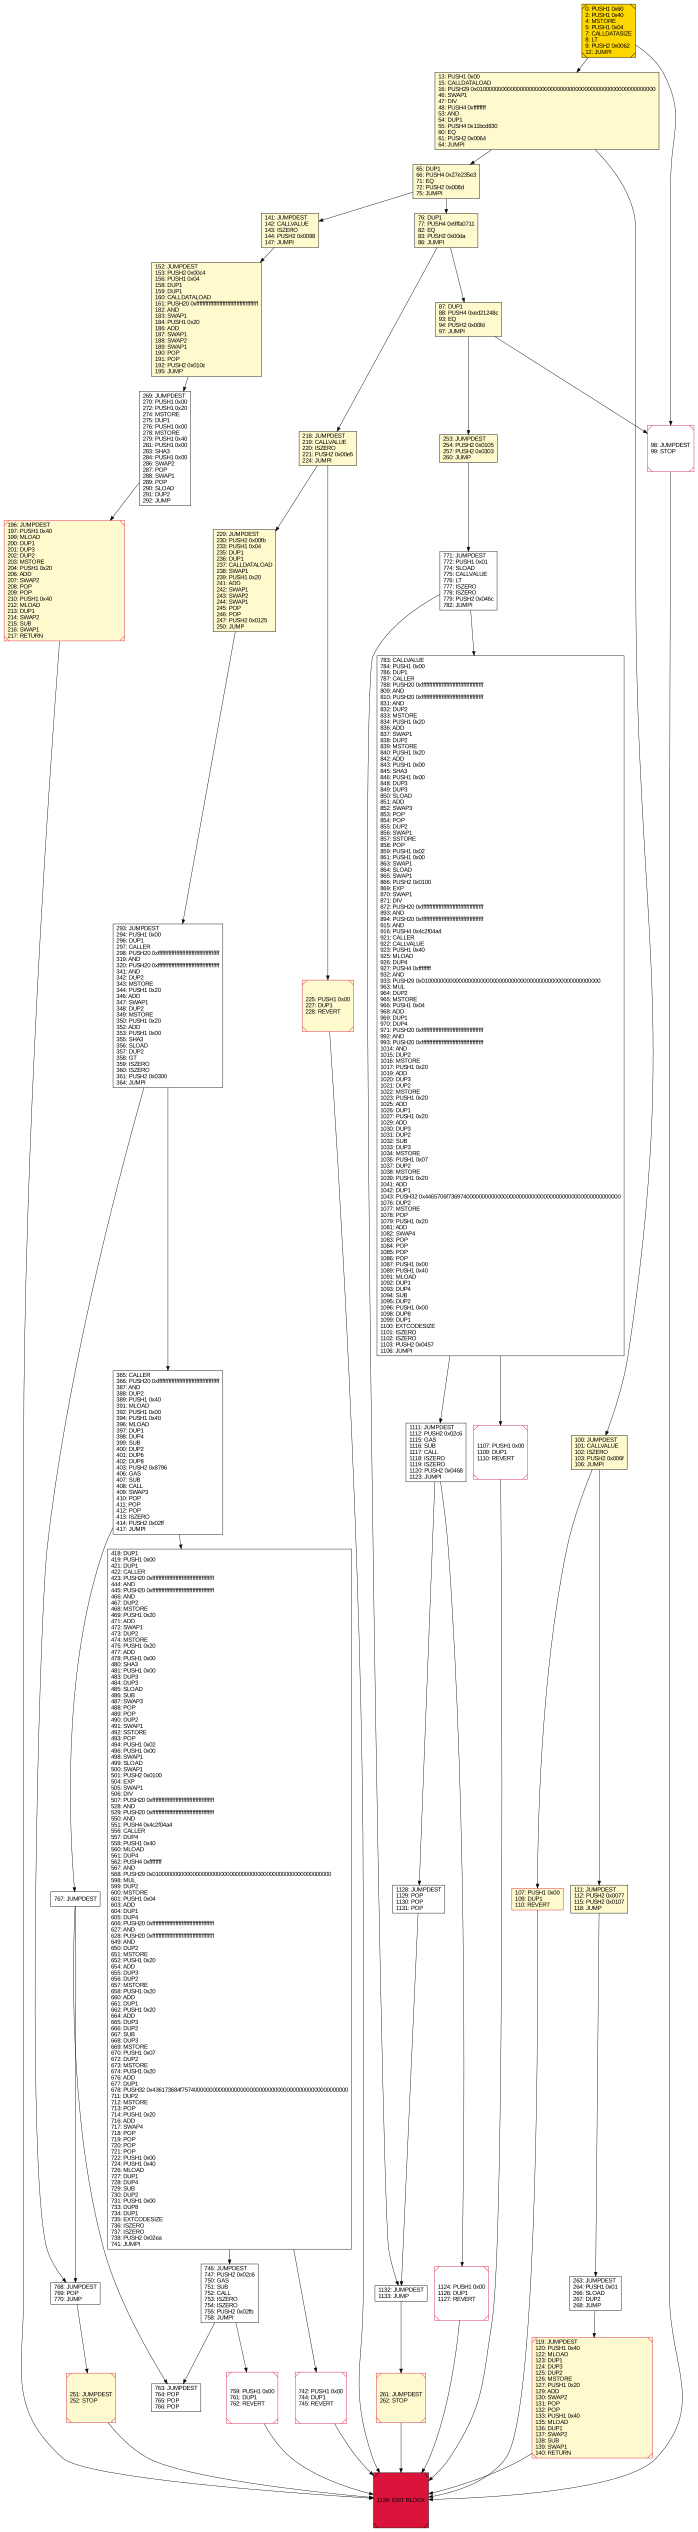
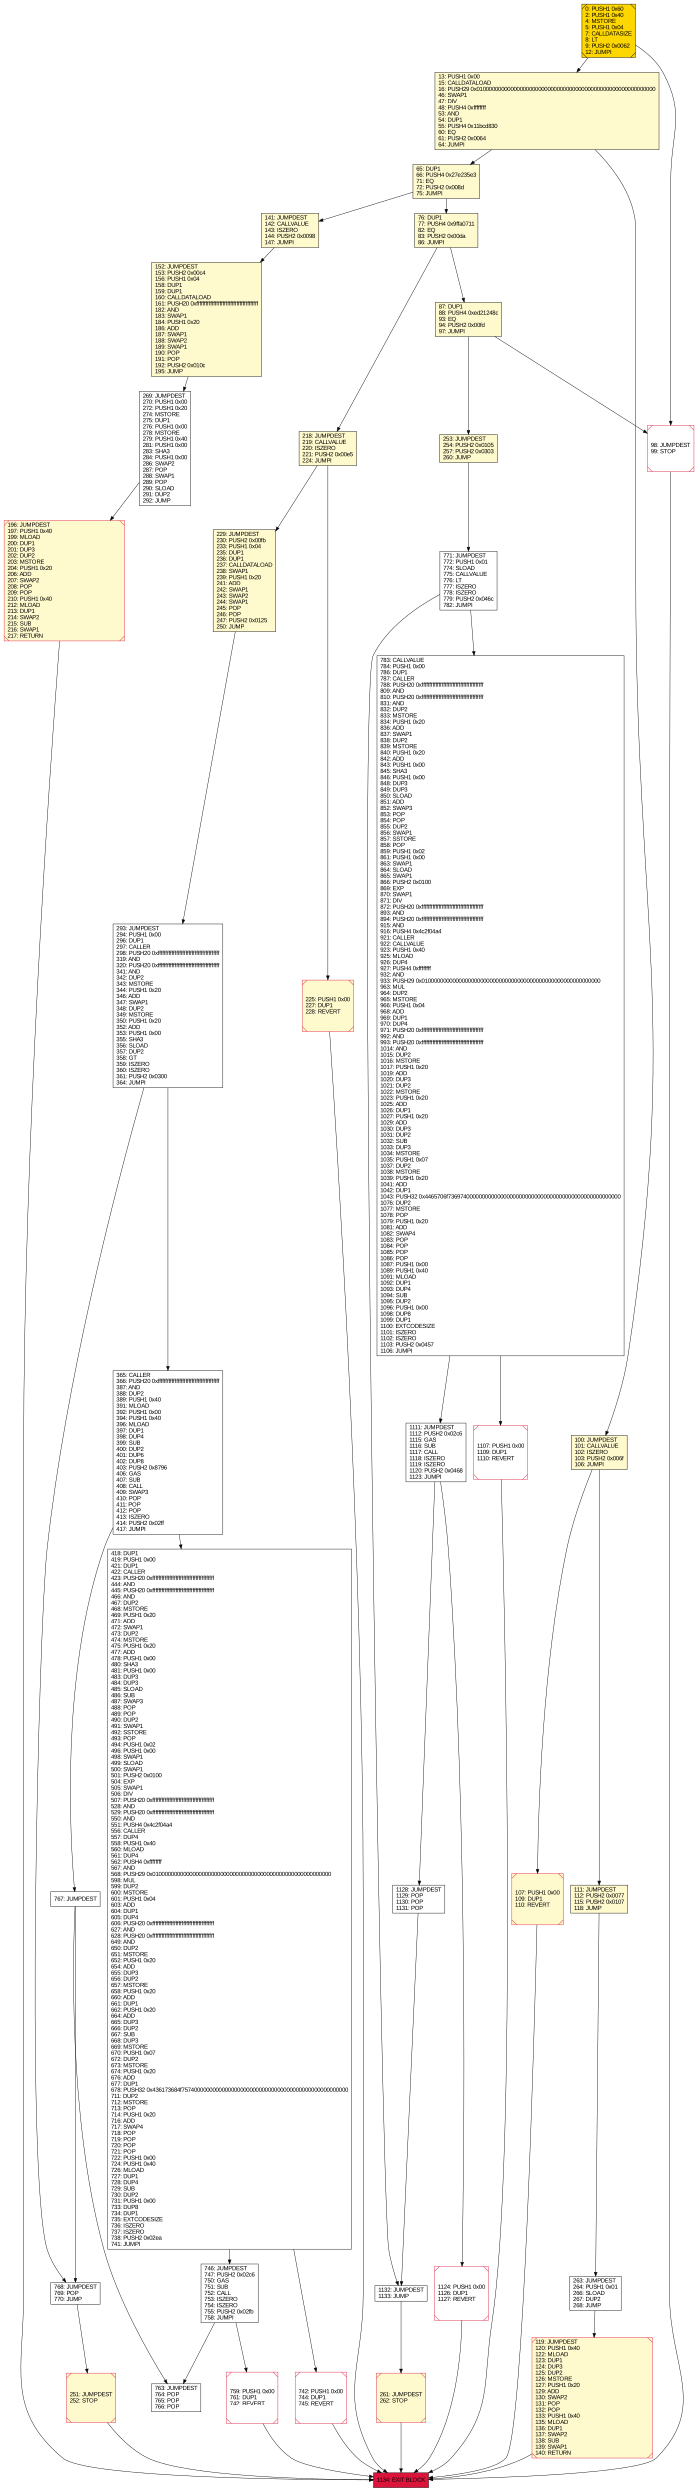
node "107: PUSH1 0x00 109: DUP1 110: REVERT": shape box -> Msquare
node "759: PUSH1 0x00 761: DUP1 762: REVERT": label "759: PUSH1 0x00 761: DUP1 762: REVERT" -> "759: PUSH1 0x00 761: DUP1 742: REVERT"
node "1134: EXIT BLOCK": shape Msquare -> box
